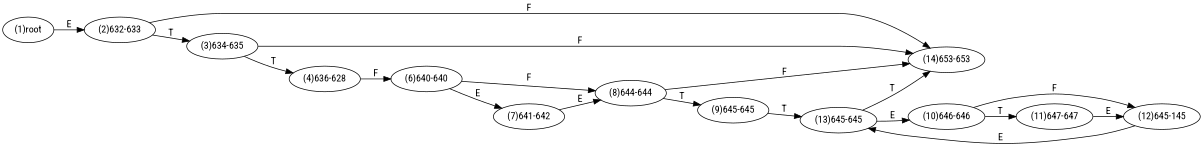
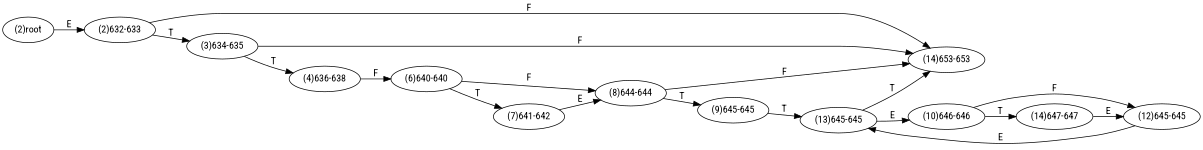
node "(1)root": label "(1)root" -> "(2)root"
node "(4)636-628": label "(4)636-628" -> "(4)636-638"
edge "(6)640-640" -> "(7)641-642": label "E" -> "T"
node "(11)647-647": label "(11)647-647" -> "(14)647-647"
node "(12)645-145": label "(12)645-145" -> "(12)645-645"
